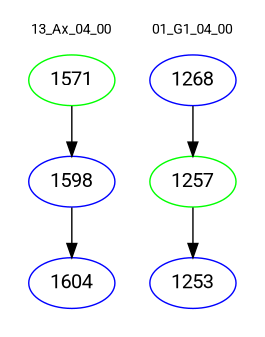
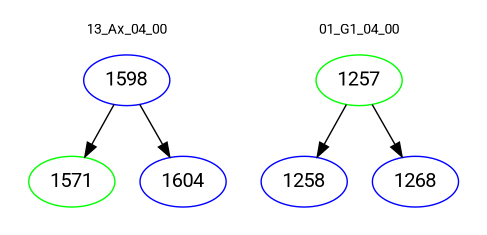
edge "1571" -> "1598": reversed
edge "1268" -> "1257": reversed
node "1253": label "1253" -> "1258"
